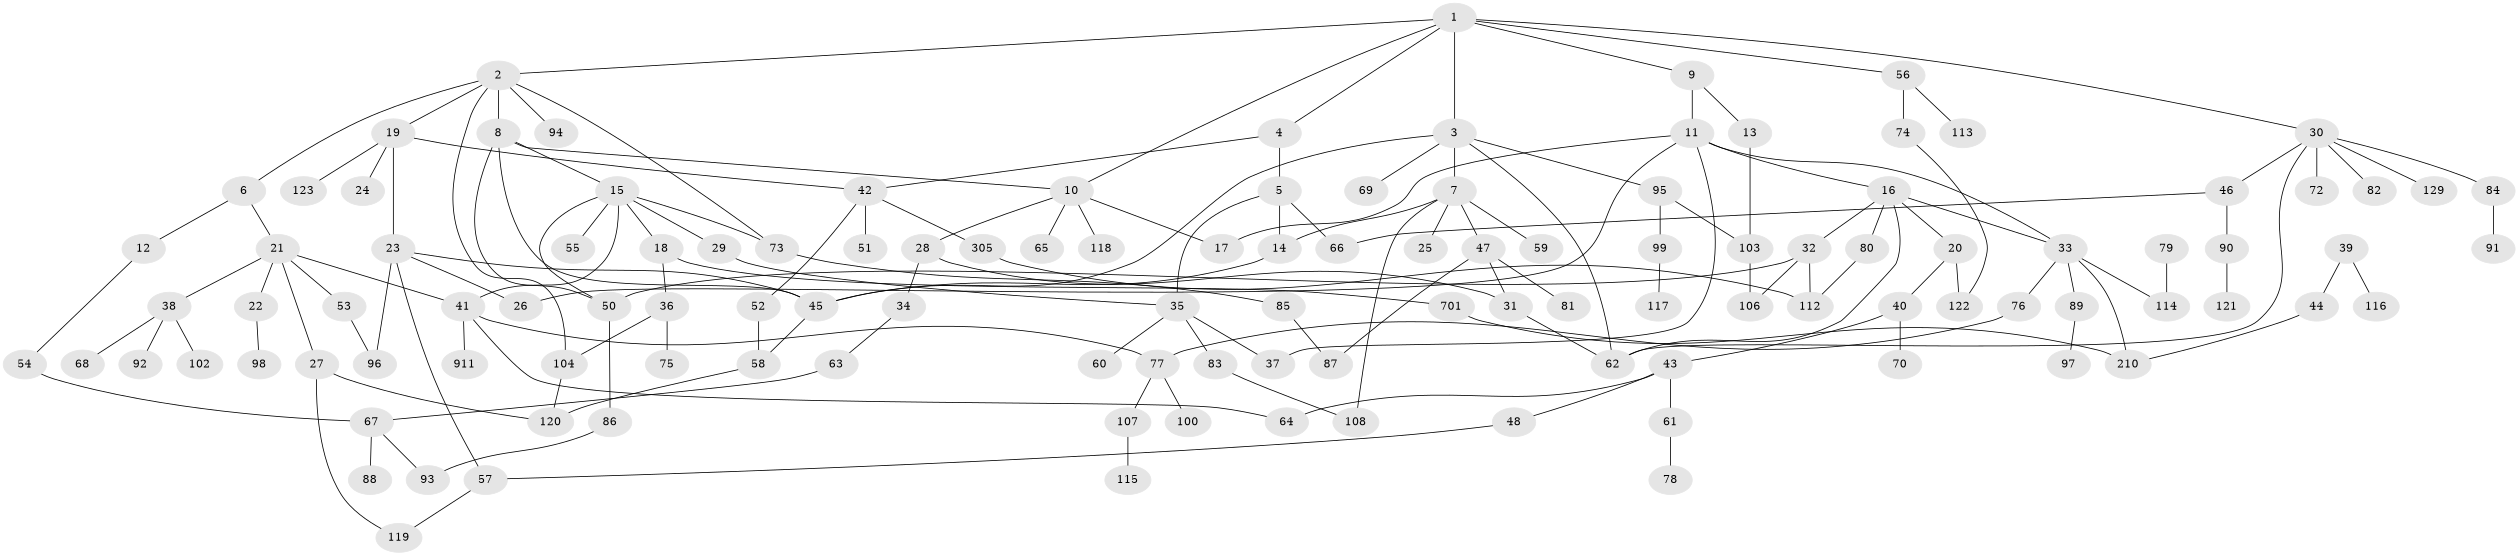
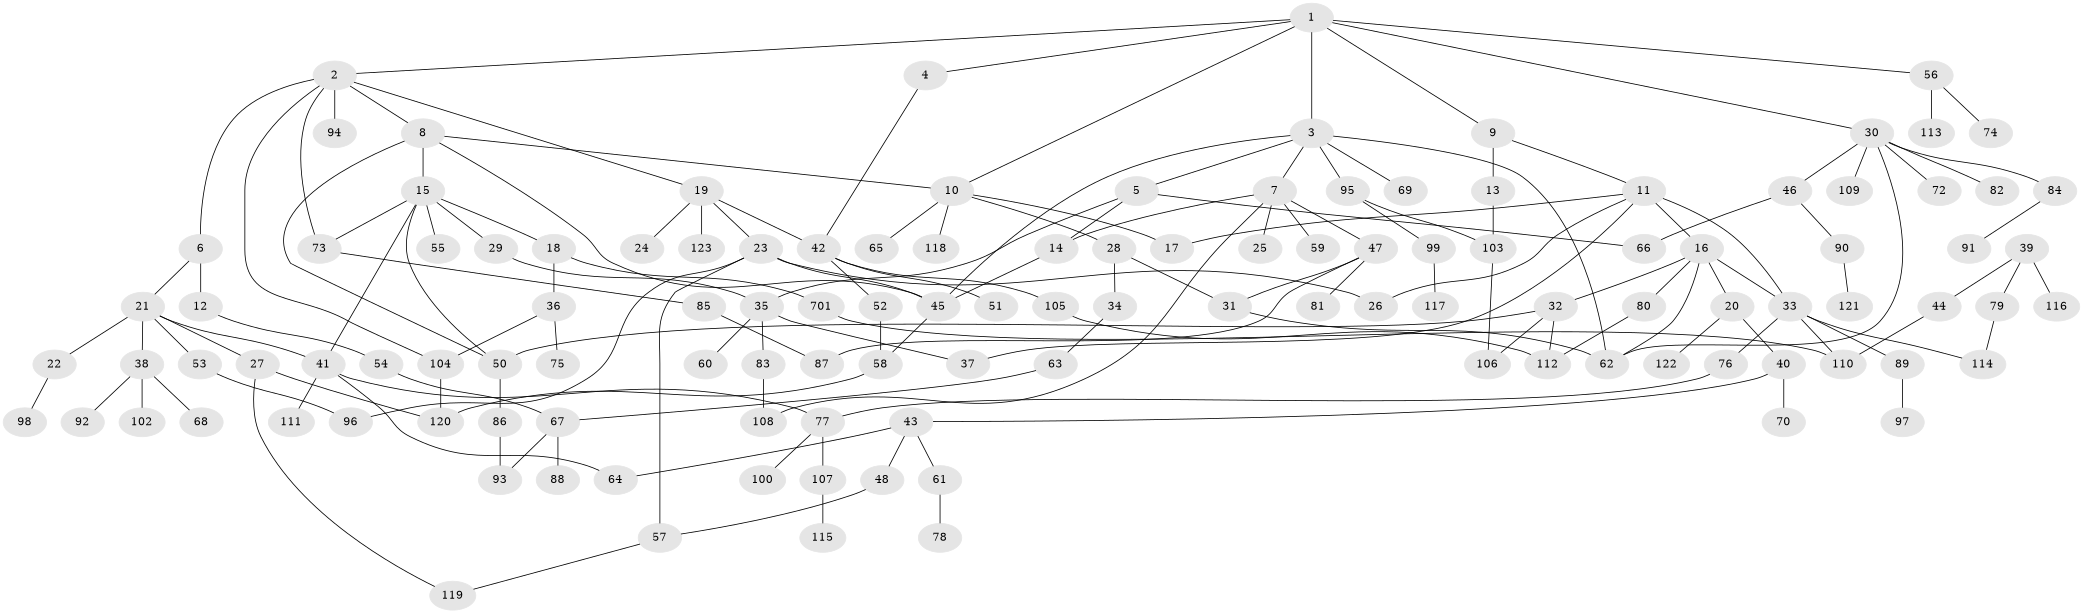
edge "4" -- "5": now "3" -- "5"
node "129": label "129" -> "109"
edge "74" -- "122": removed
node "305": label "305" -> "105"
edge "39" -- "79": added
node "911": label "911" -> "111"
node "210": label "210" -> "110"
